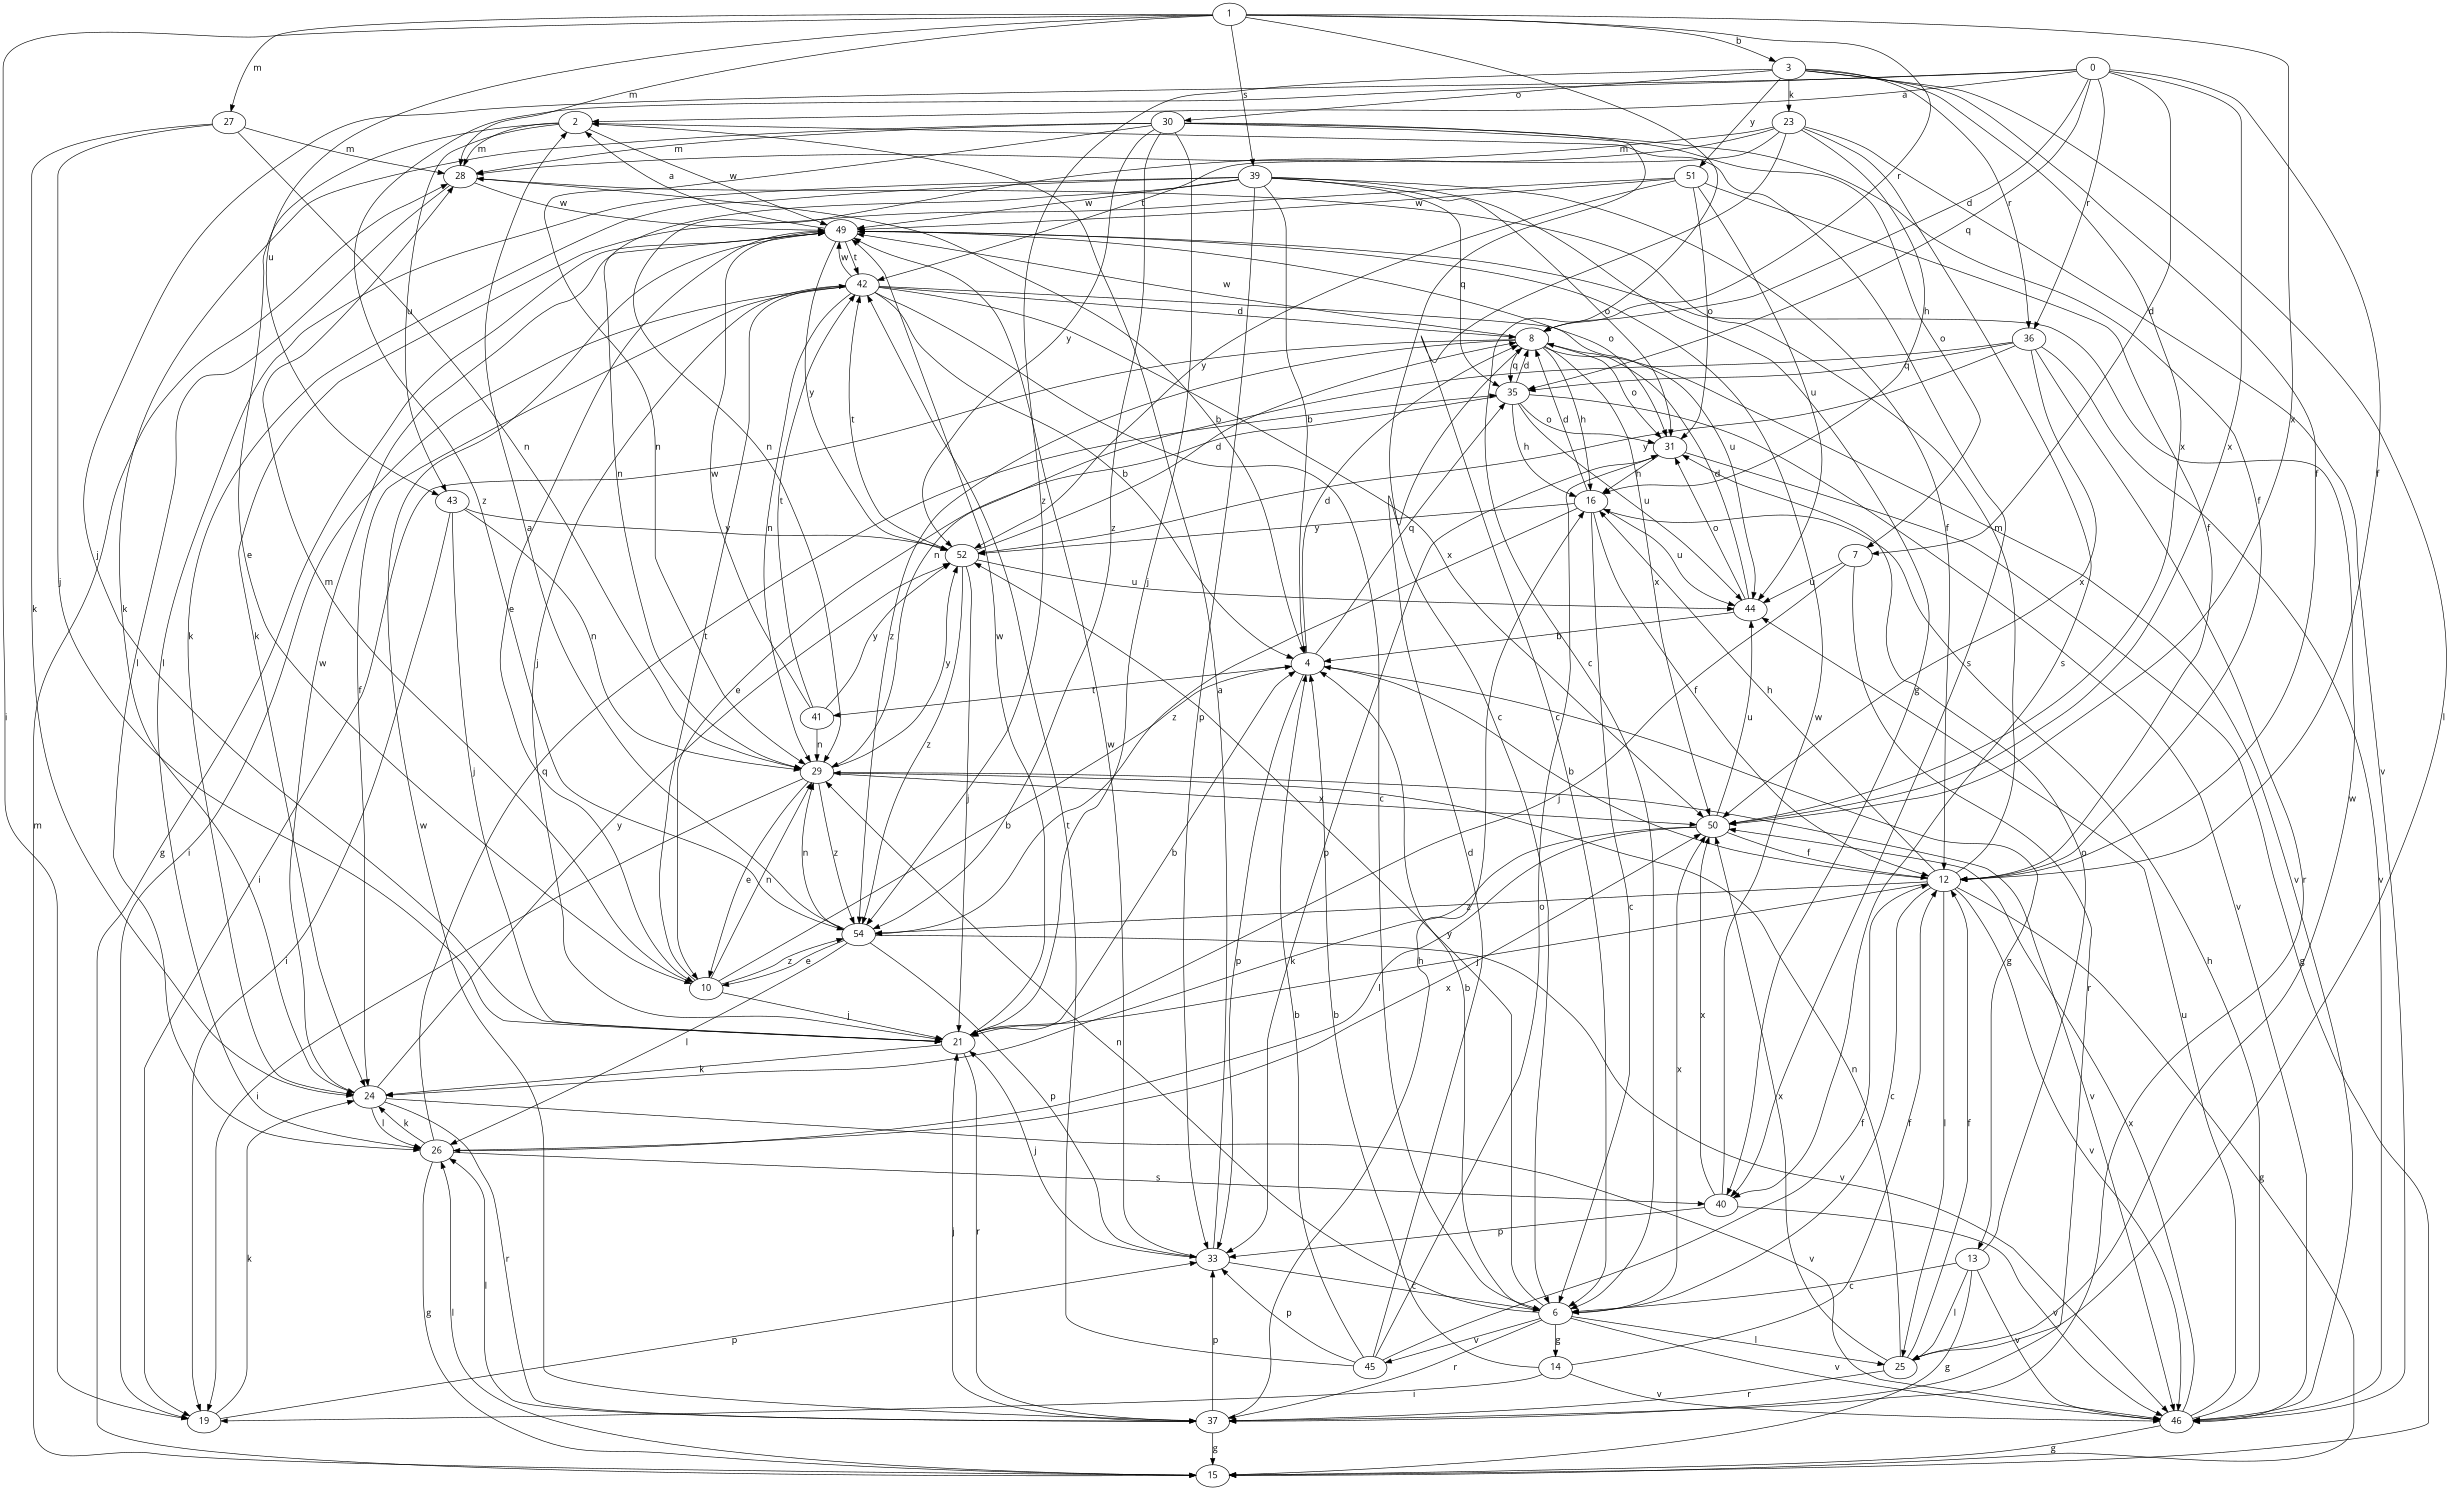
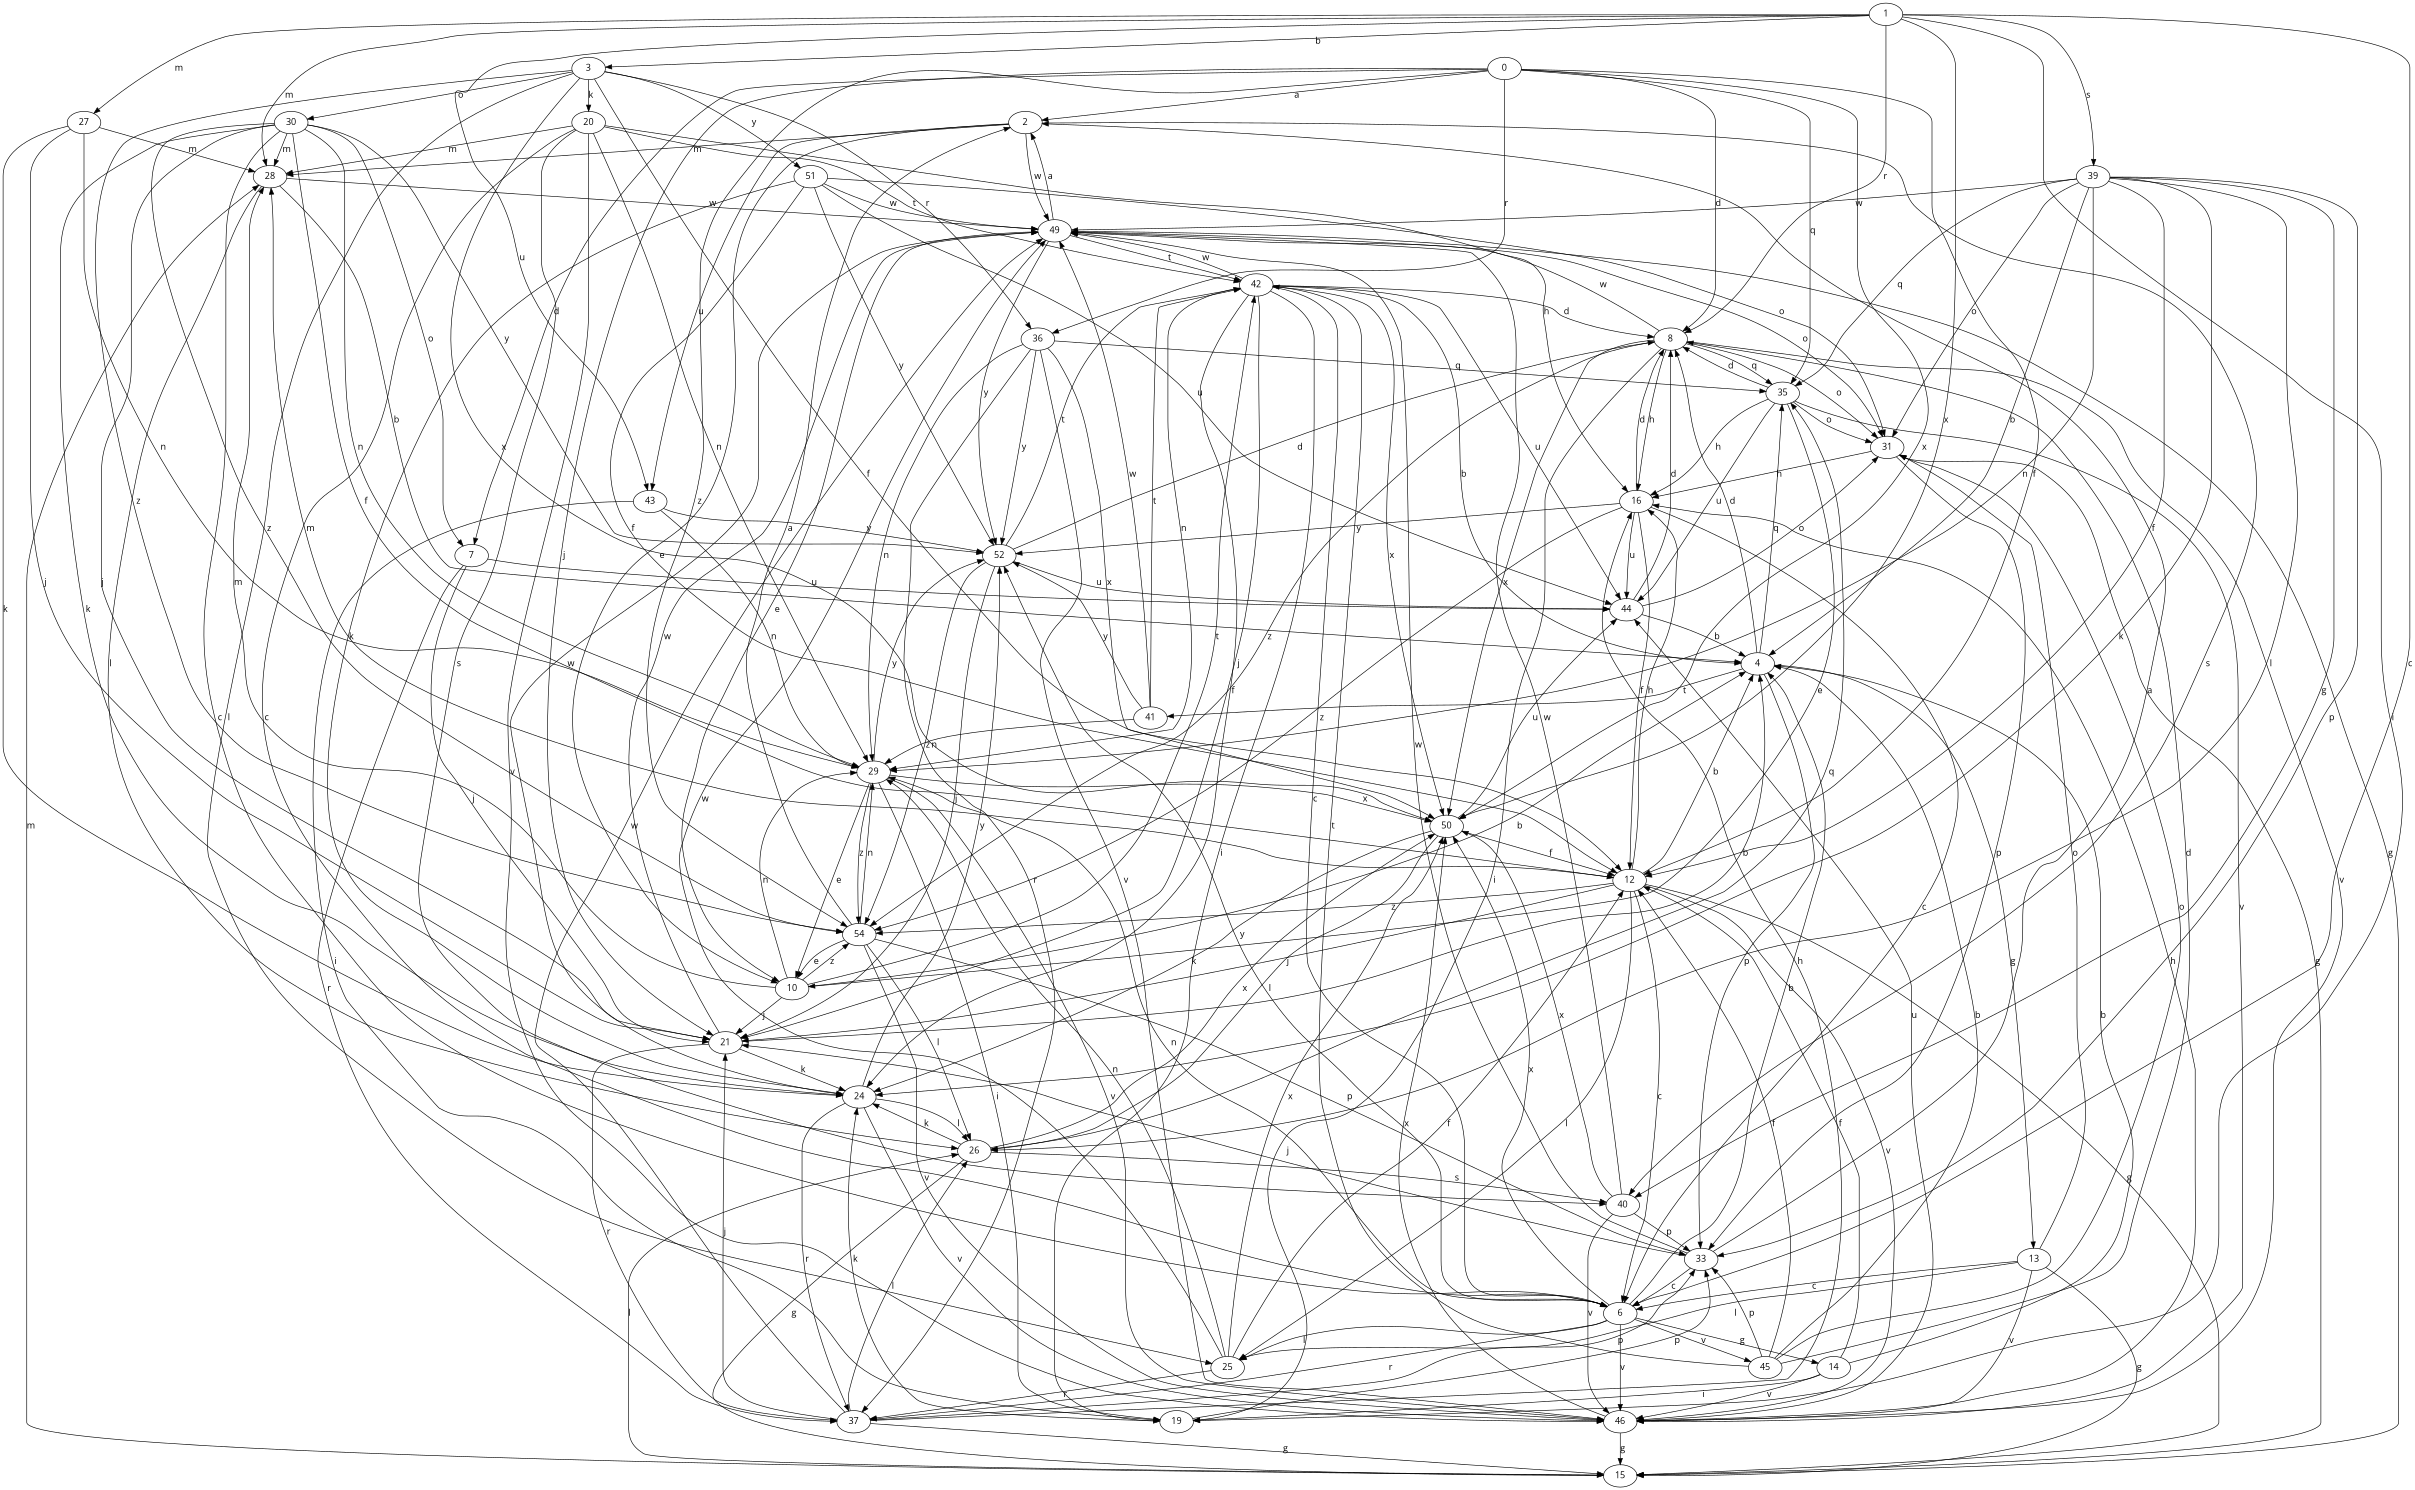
node "23": label "23" -> "20"
edge "43" -> "21": removed, label "j"
